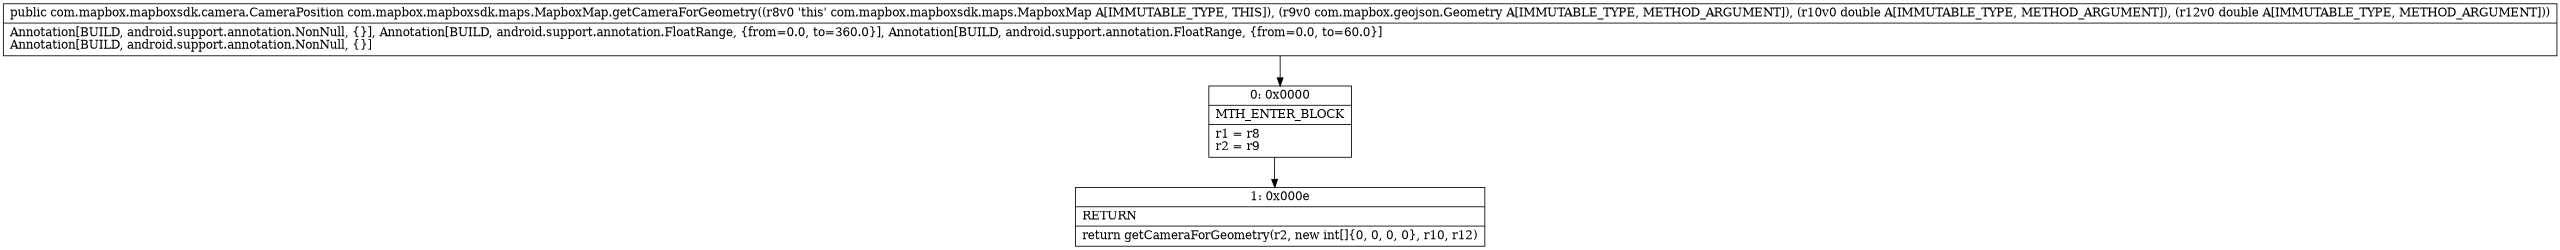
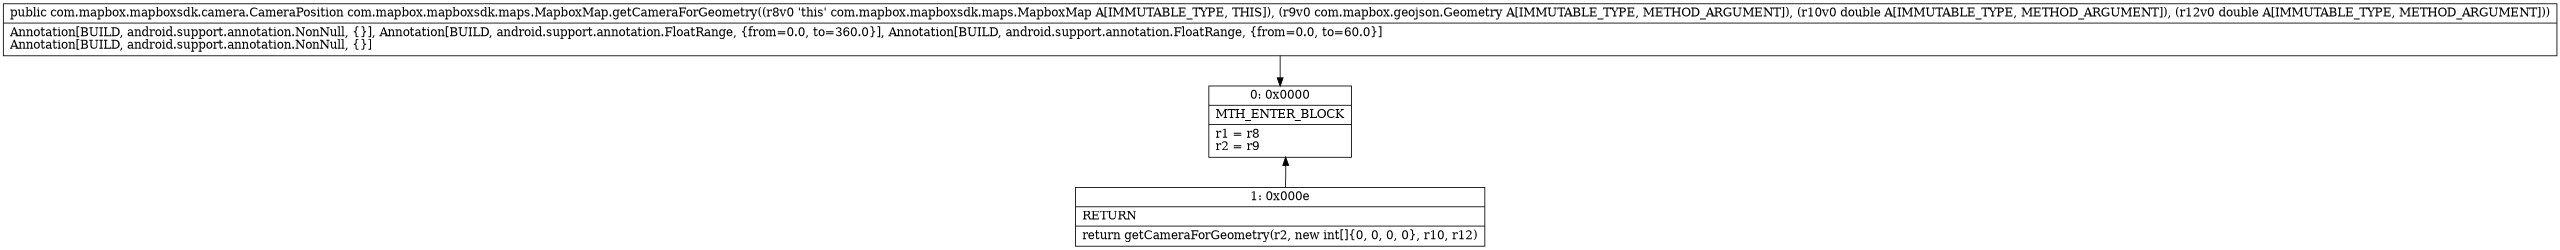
edge "0: 0x0000" -> "1: 0x000e": reversed
